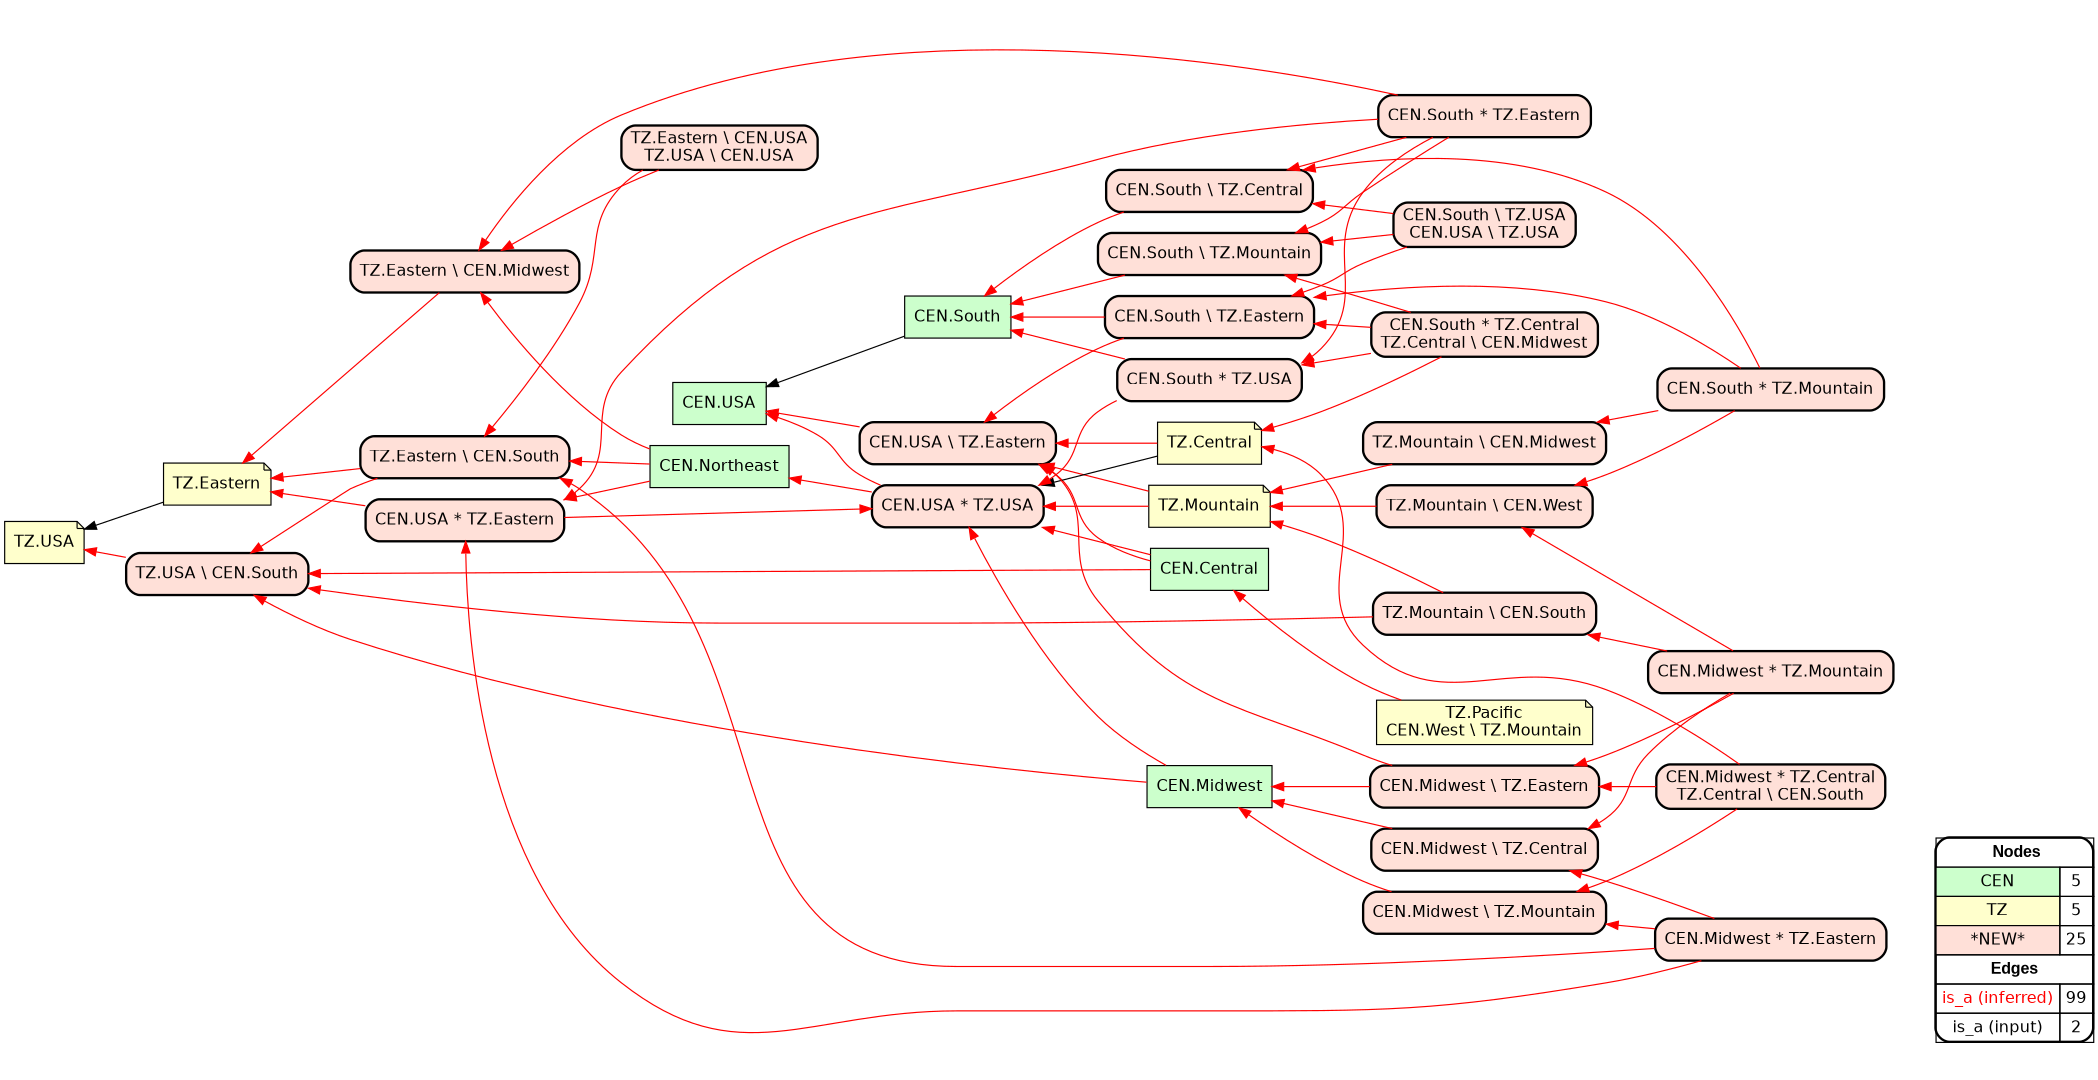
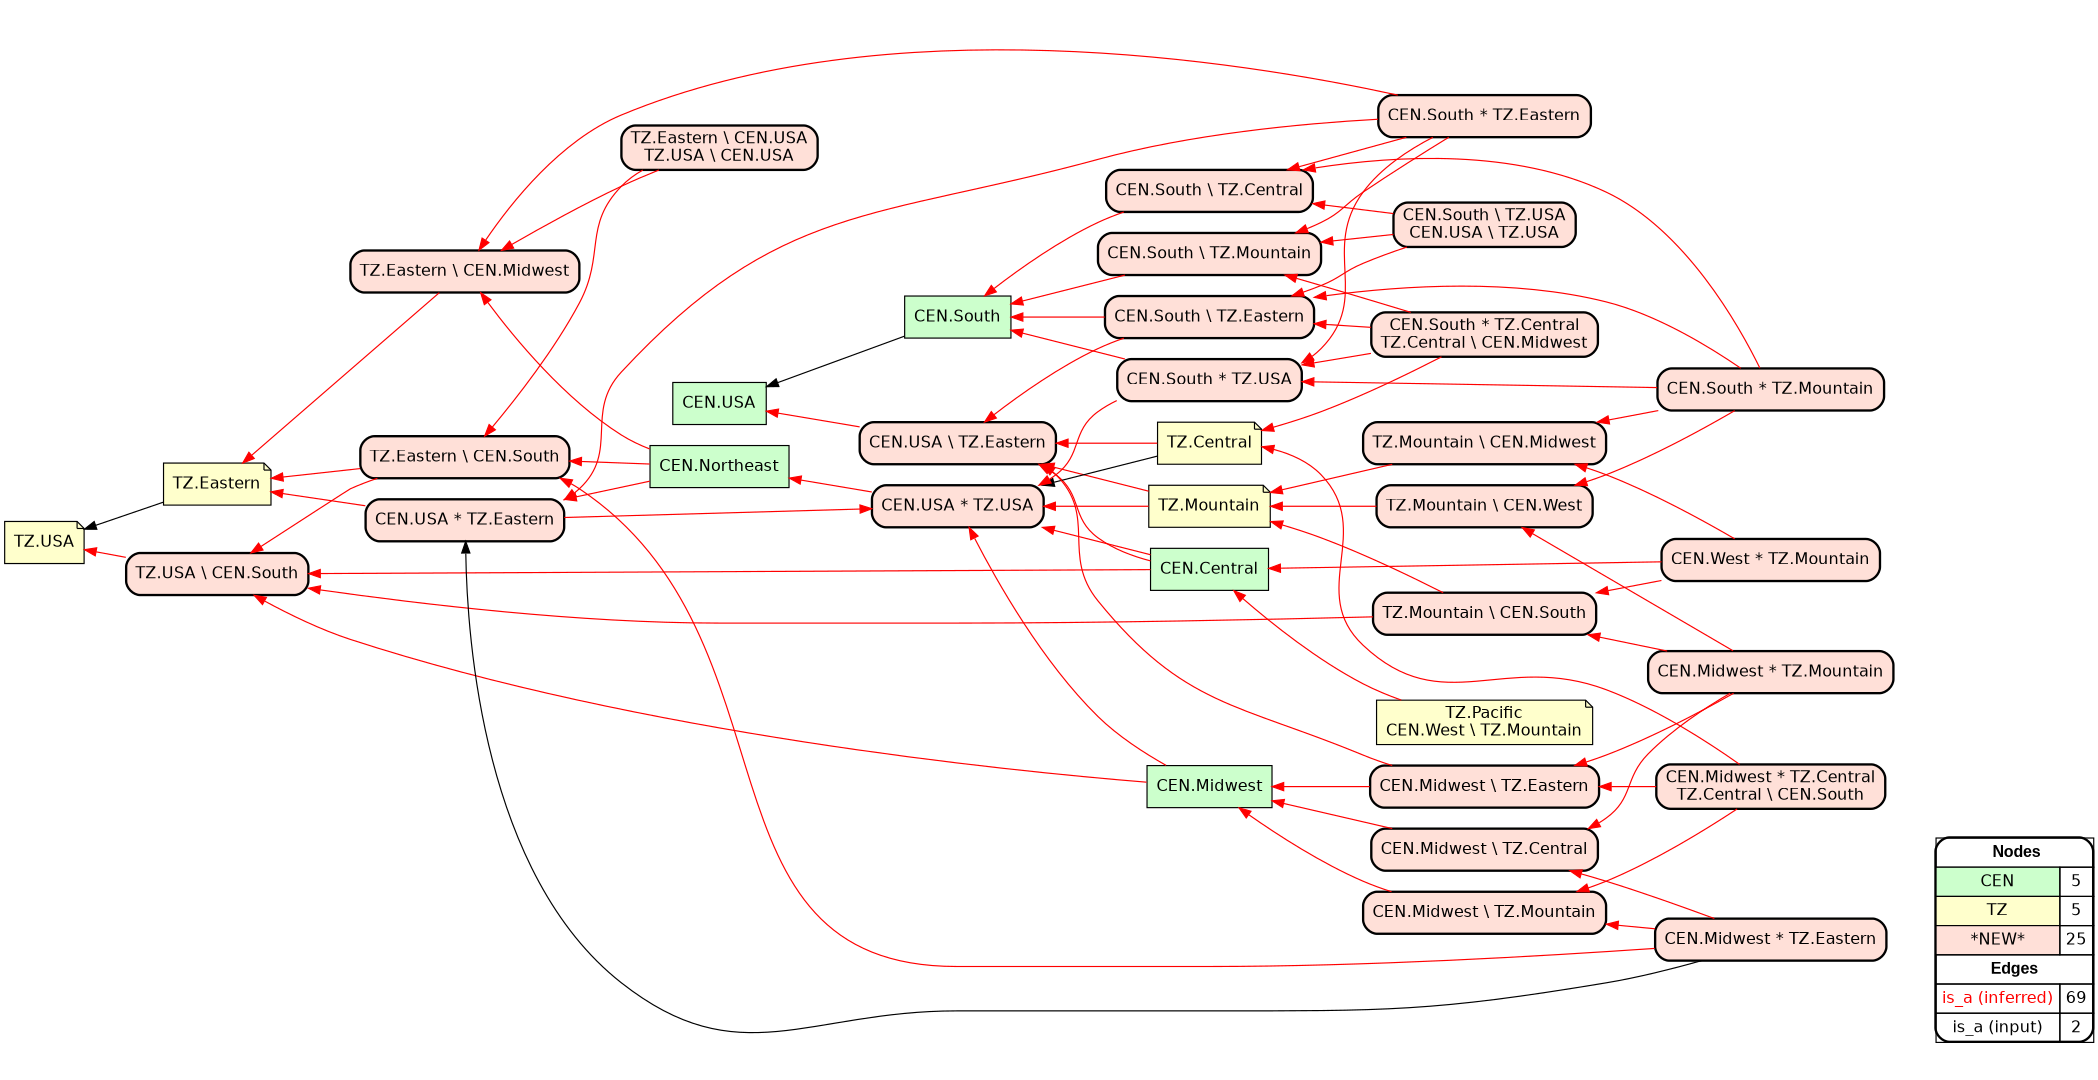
edge "CEN.South * TZ.Mountain" -> "CEN.South * TZ.USA": added
edge "CEN.USA * TZ.USA" -> "CEN.USA": removed
node "CEN.West * TZ.Mountain": added
node "Nodes": text "99" -> "69"
edge "CEN.Midwest * TZ.Eastern" -> "CEN.USA * TZ.Eastern": color #ff0000 -> #000000
